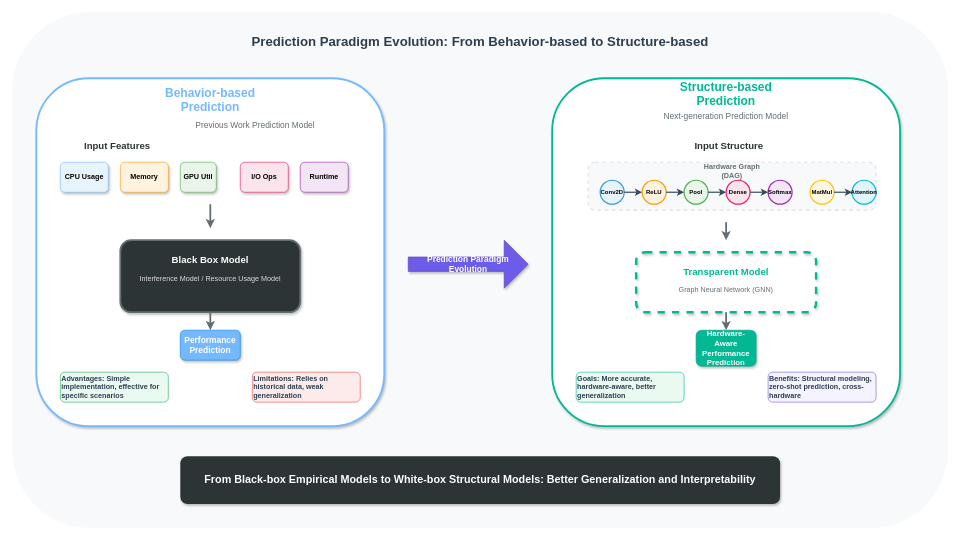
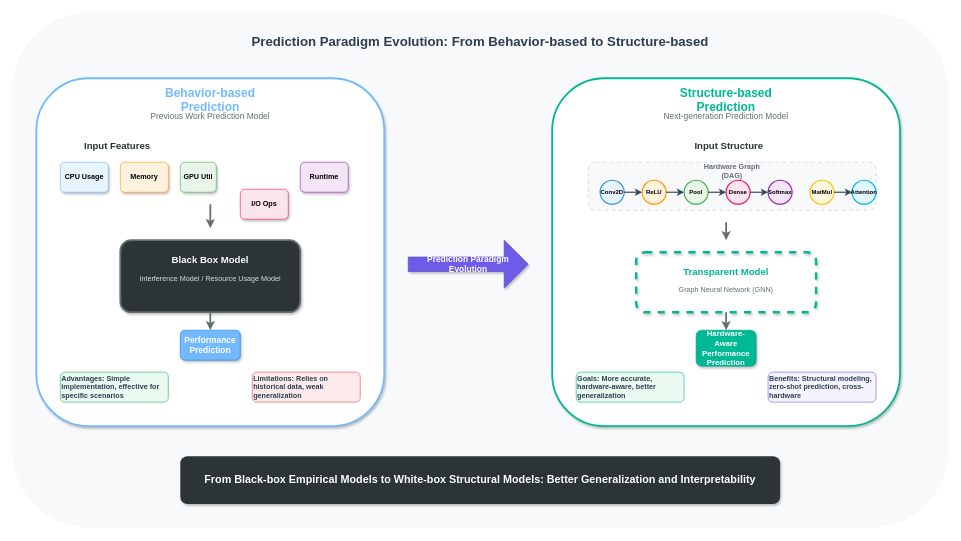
node "Structure-based Prediction": moved (726, 93) -> (726, 99)
node "Previous Work Prediction Model": moved (255, 125) -> (210, 116)
node "I/O Ops": moved (264, 177) -> (264, 204)
